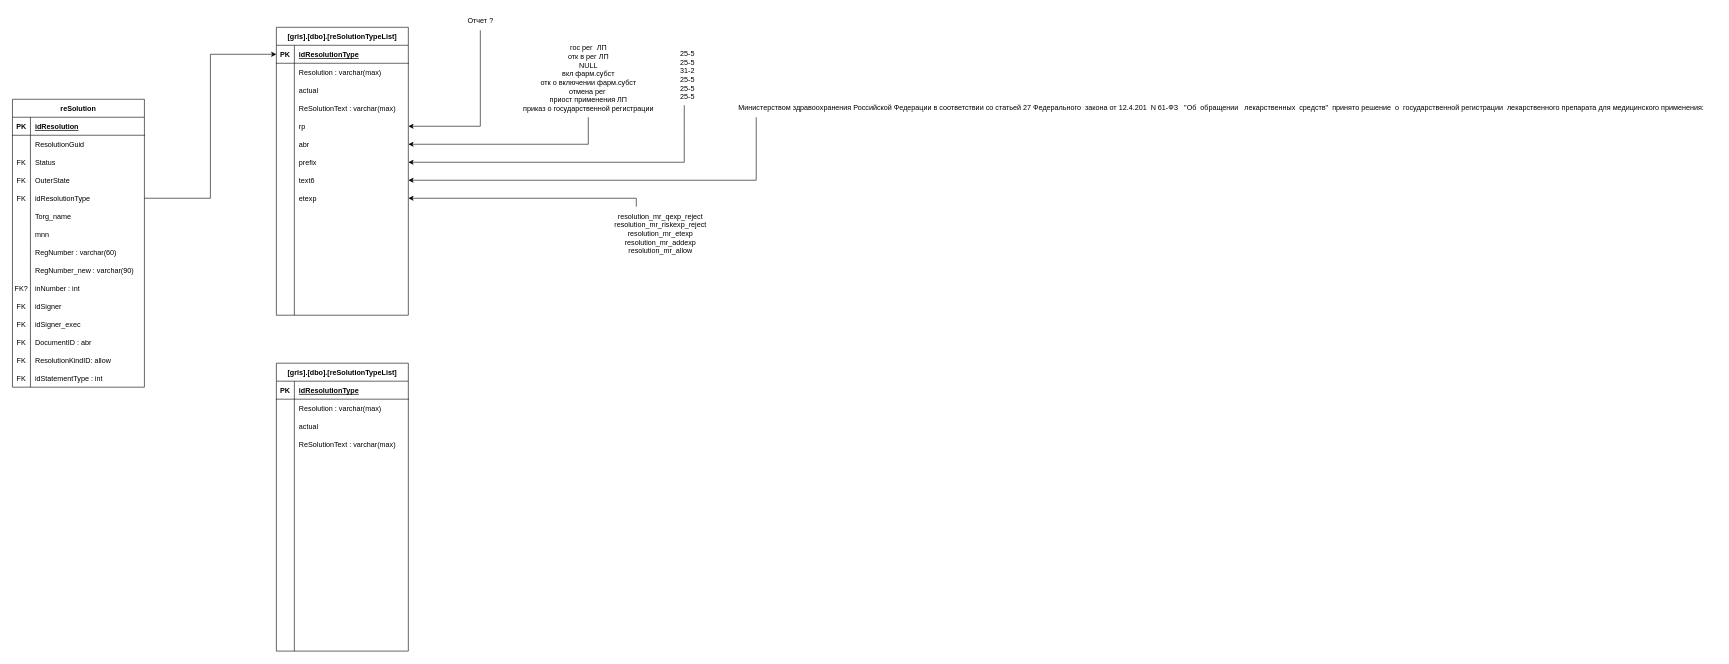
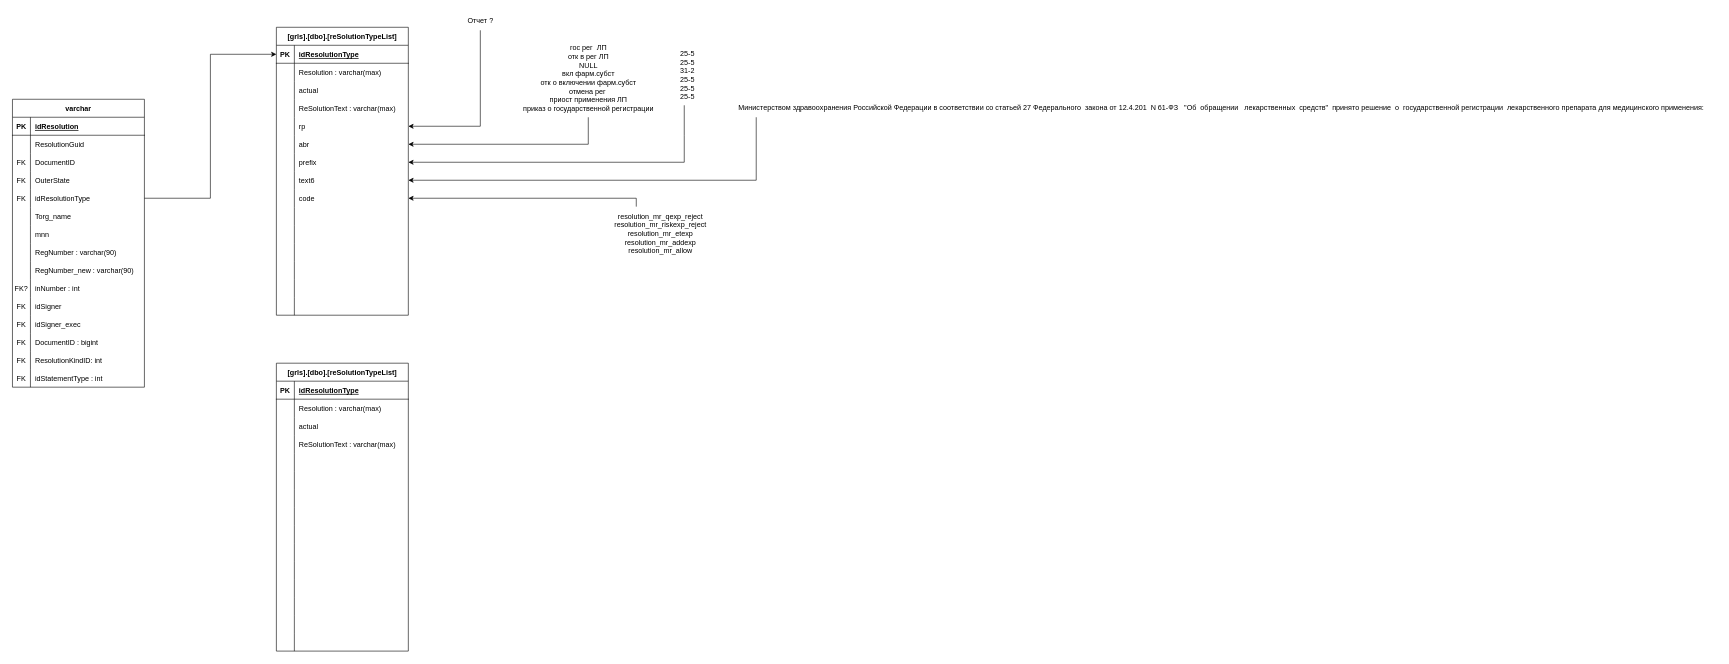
node "reSolution": label "reSolution" -> "varchar"
node "Status": label "Status" -> "DocumentID"
node "etexp": label "etexp" -> "code"
node "RegNumber : varchar(60)": label "RegNumber : varchar(60)" -> "RegNumber : varchar(90)"
node "DocumentID : abr": label "DocumentID : abr" -> "DocumentID : bigint"
node "ResolutionKindID: allow": label "ResolutionKindID: allow" -> "ResolutionKindID: int"
